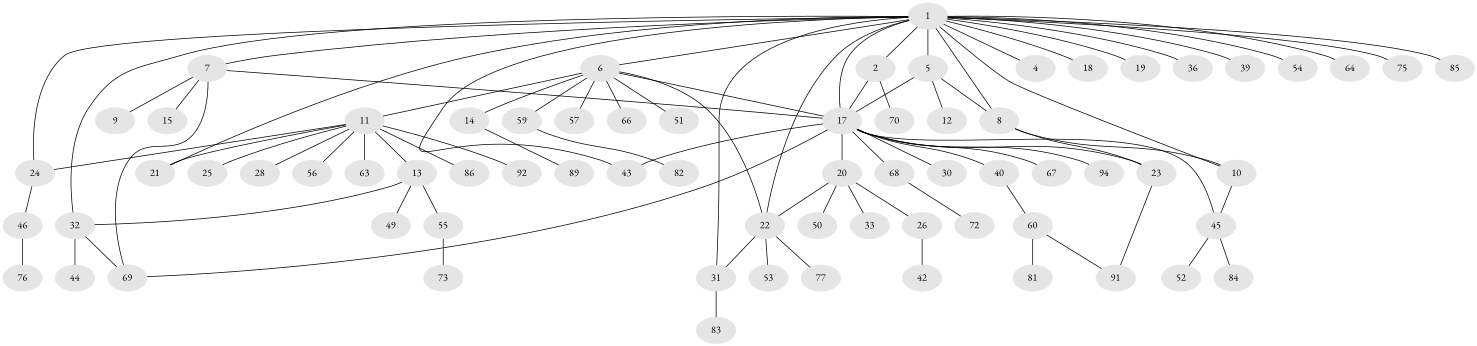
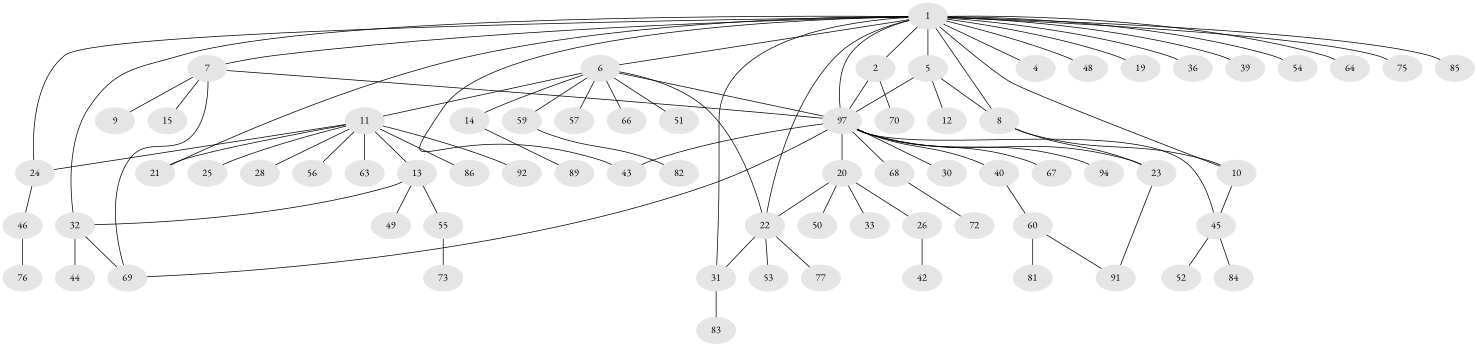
node "18": label "18" -> "48"
node "17": label "17" -> "97"
